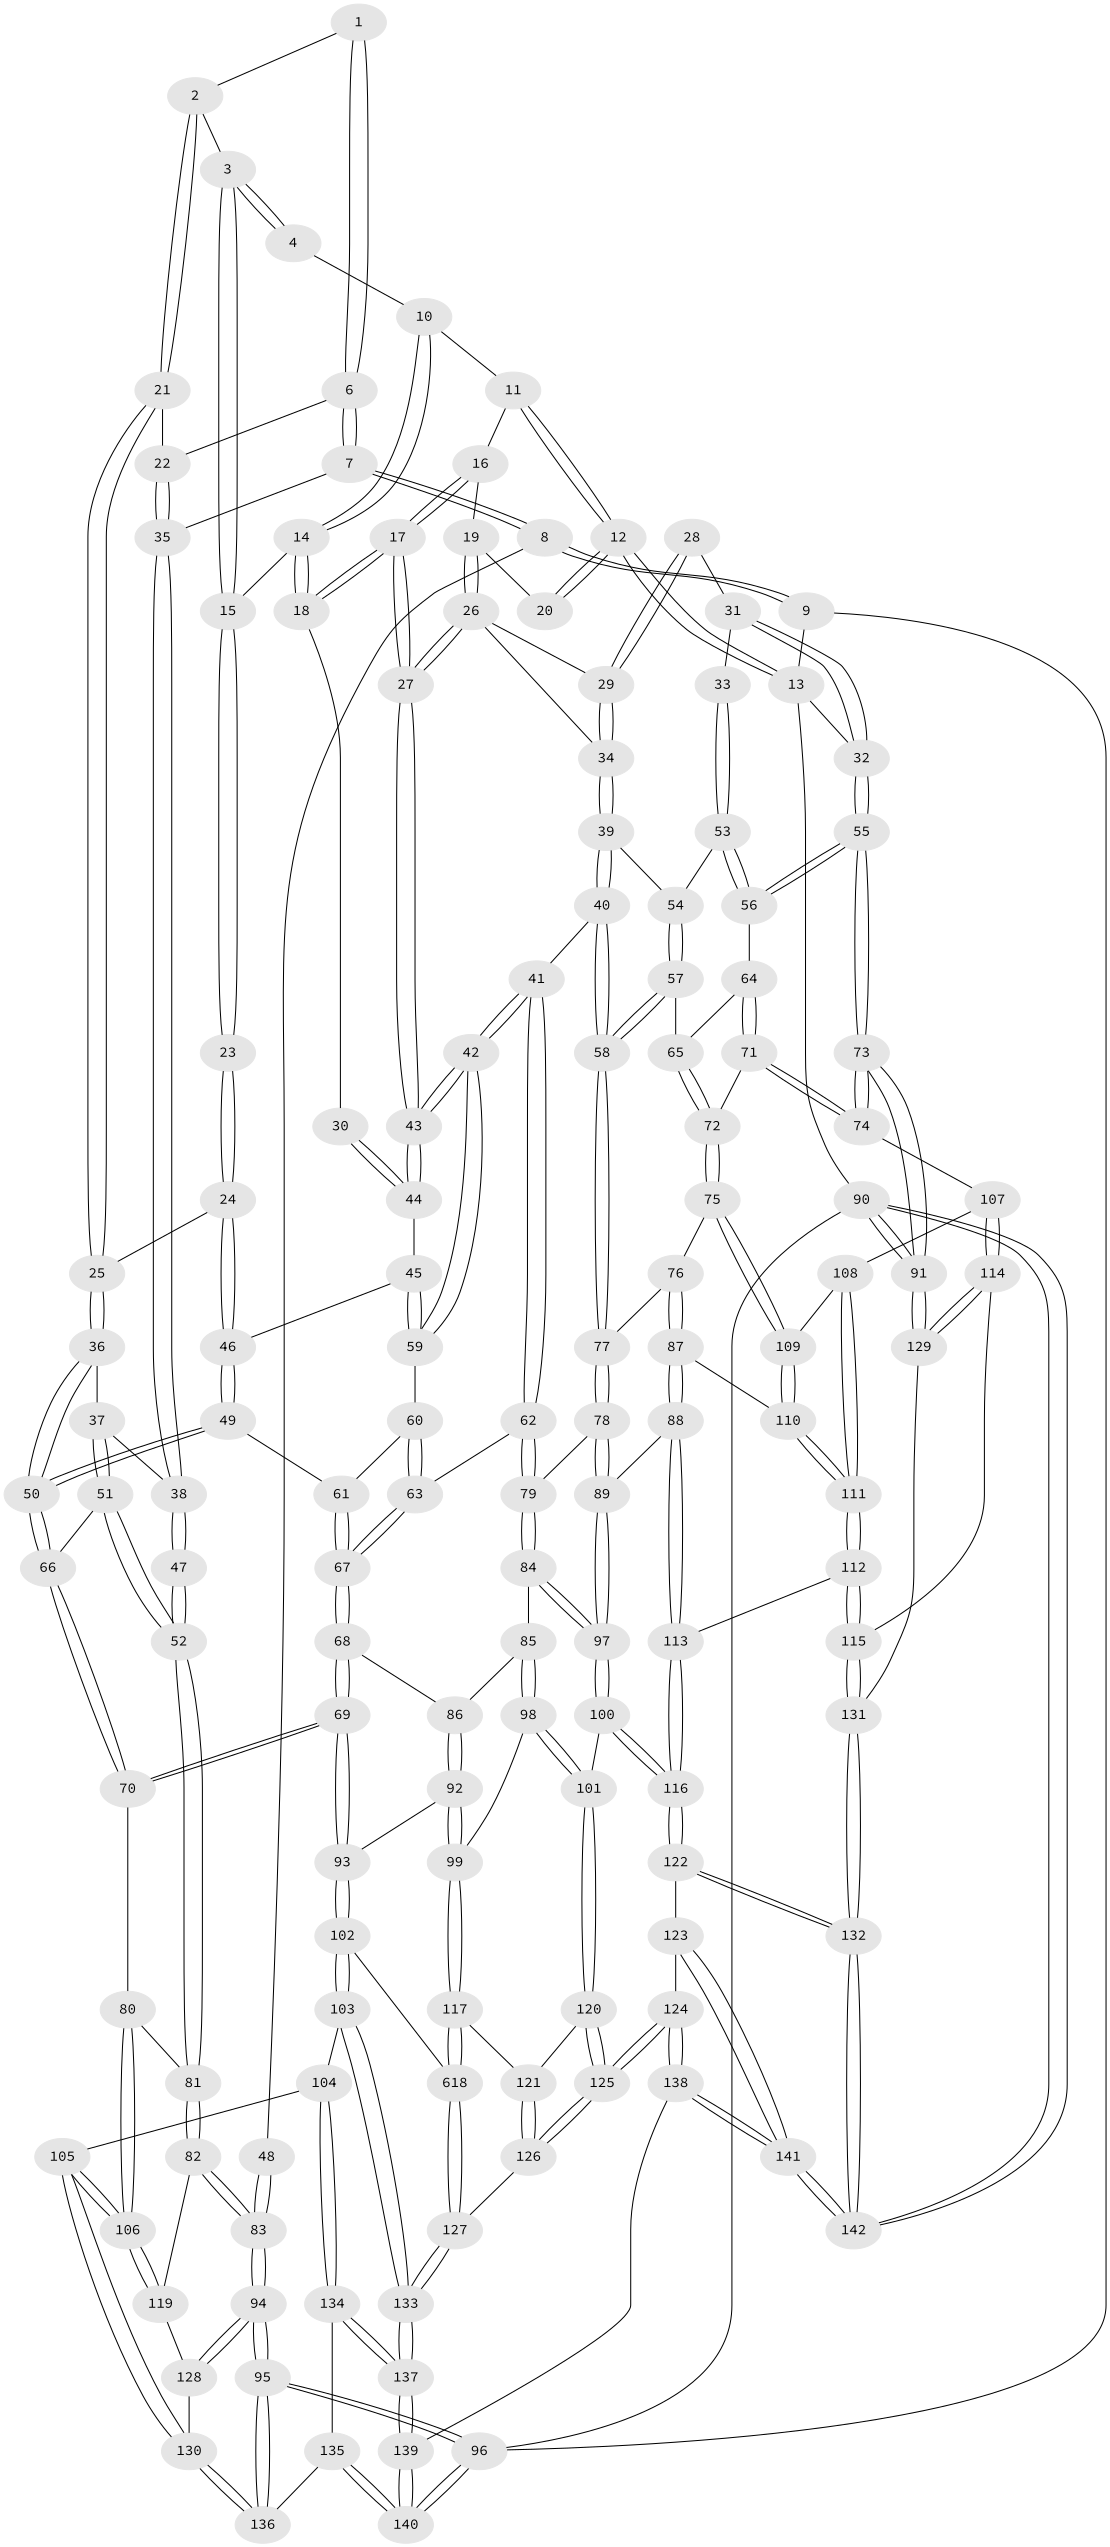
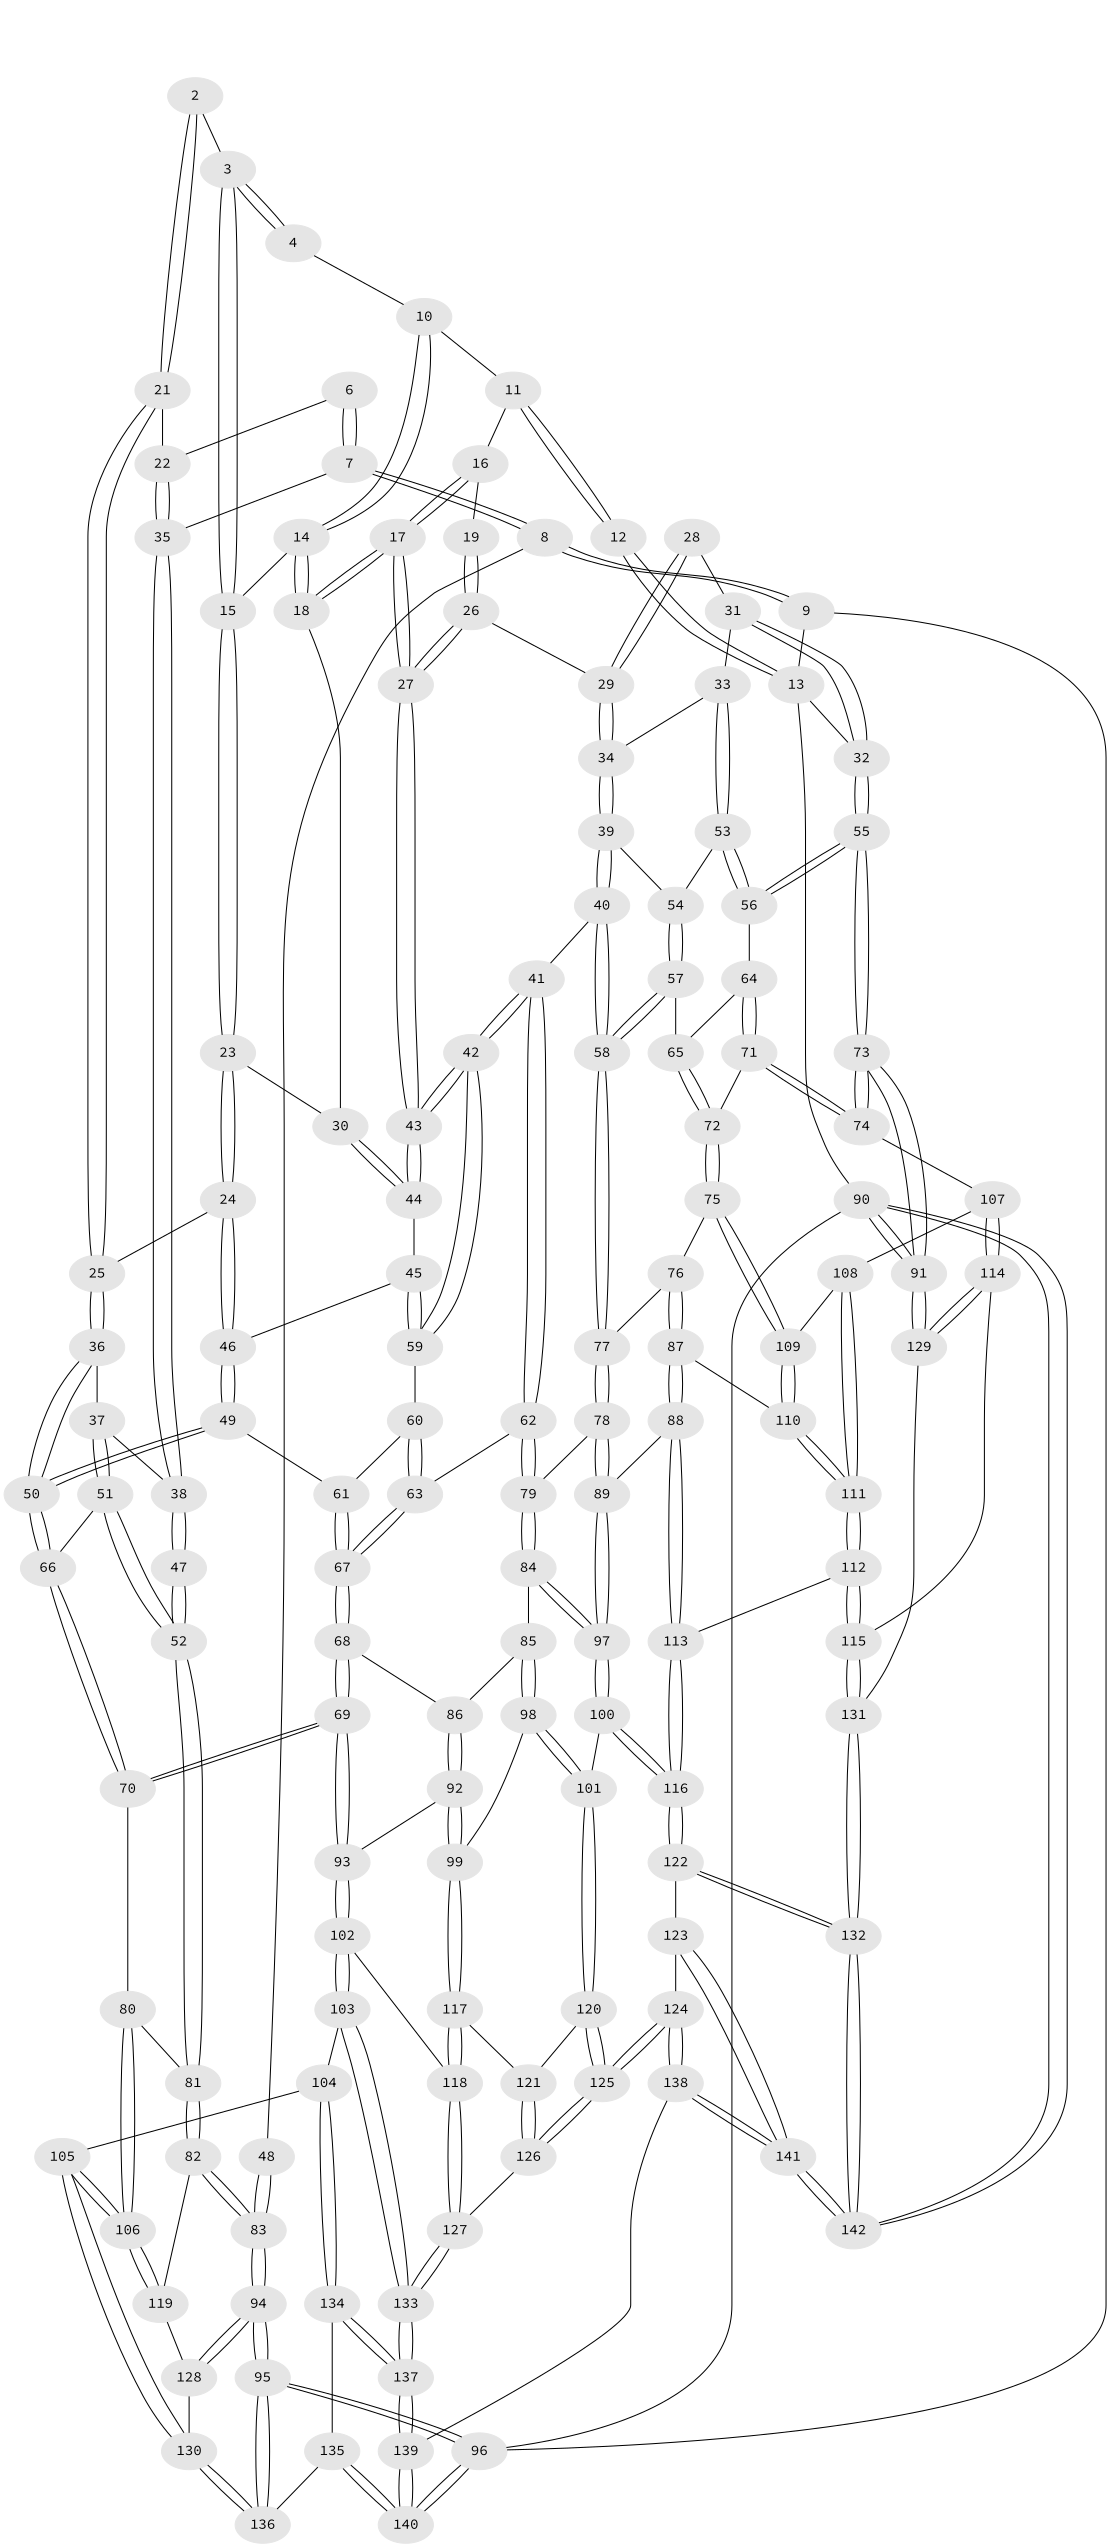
node "1": removed
node "20": removed
edge "26" -- "34": now "33" -- "34"
edge "23" -- "30": added
node "618": label "618" -> "118"
